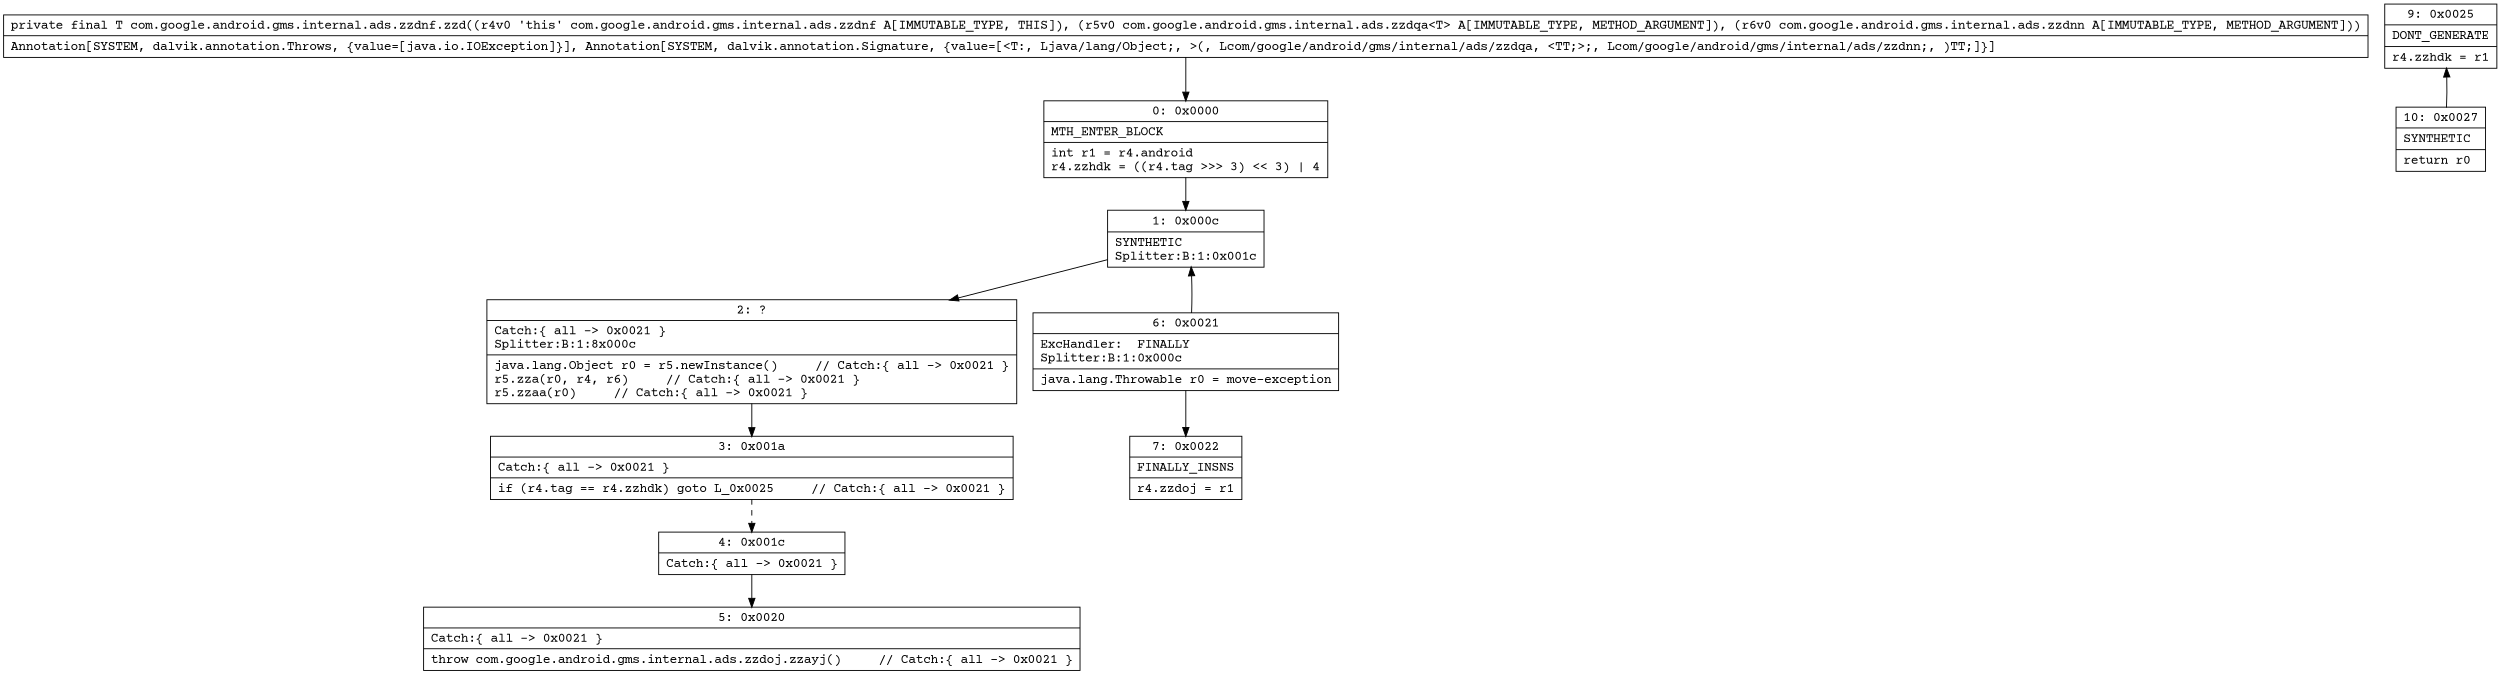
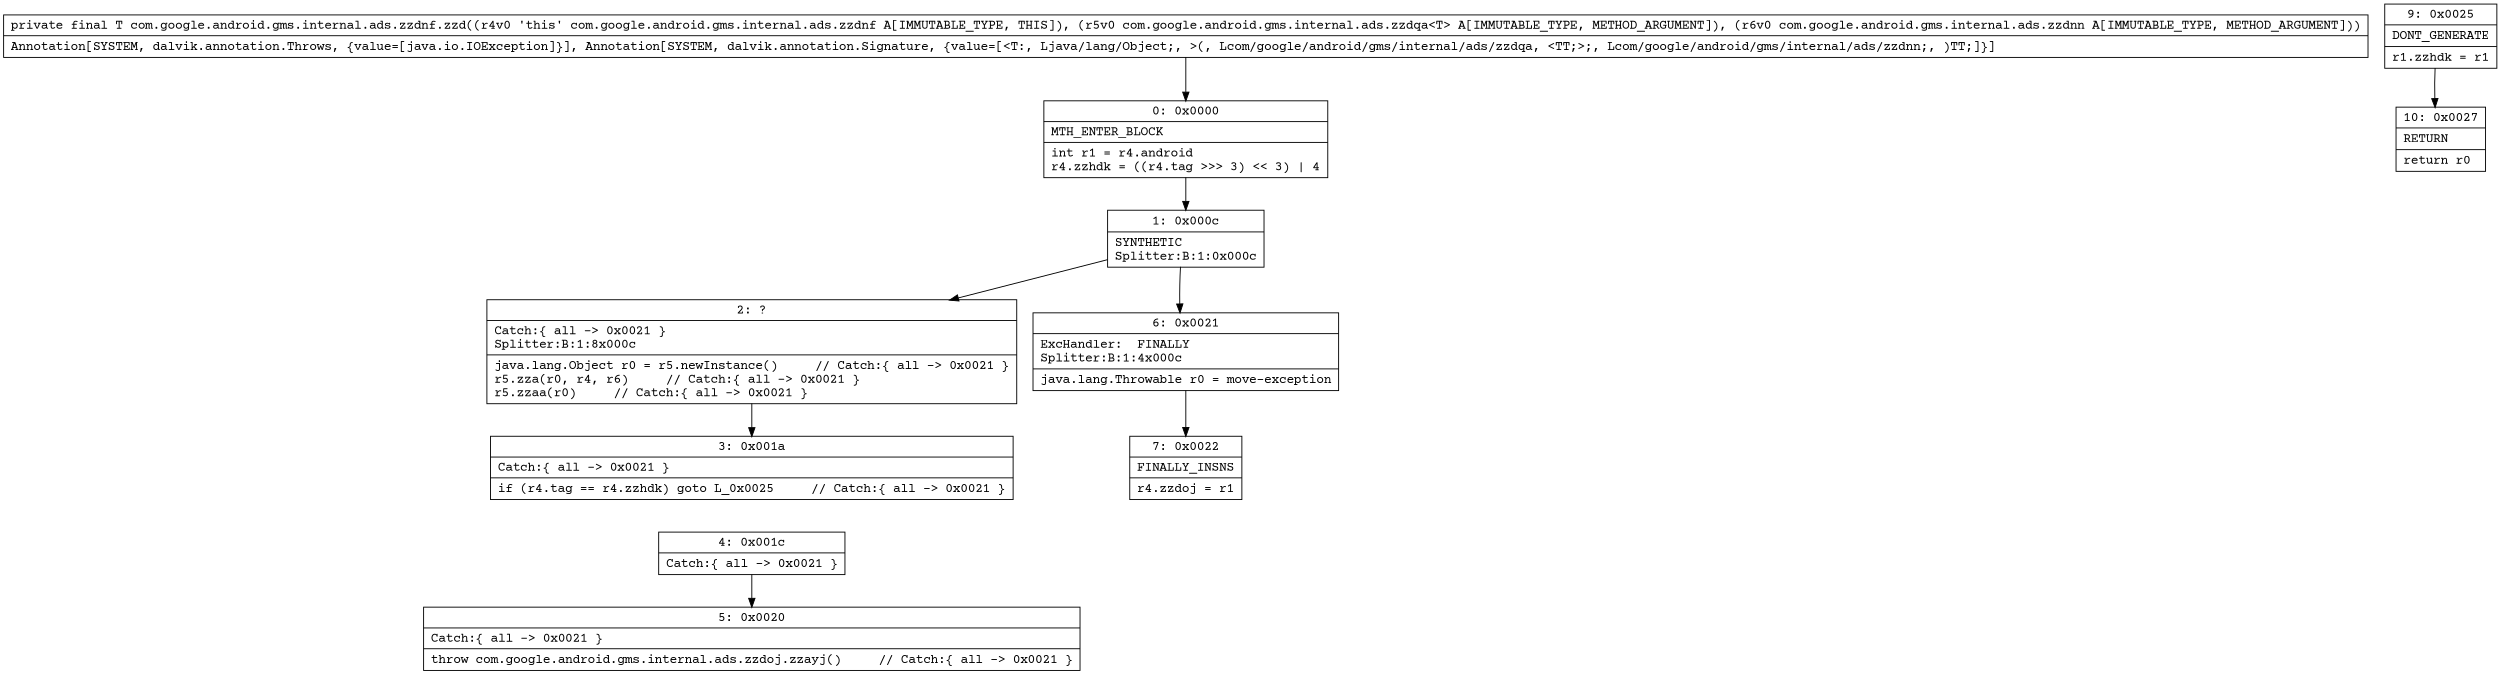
node "9: 0x0025": text "r4.zzhdk = r1" -> "r1.zzhdk = r1"
edge "10: 0x0027" -> "9: 0x0025": reversed
node "10: 0x0027": text "SYNTHETIC" -> "RETURN"
node "1: 0x000c": text "Splitter:B:1:0x001c" -> "Splitter:B:1:0x000c"
edge "6: 0x0021" -> "1: 0x000c": reversed
node "6: 0x0021": text "Splitter:B:1:0x000c" -> "Splitter:B:1:4x000c"
edge "3: 0x001a" -> "4: 0x001c": removed
